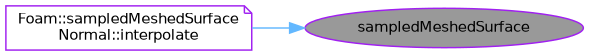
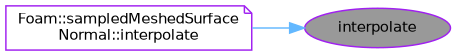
node "sampledMeshedSurface": label "sampledMeshedSurface" -> "interpolate"
